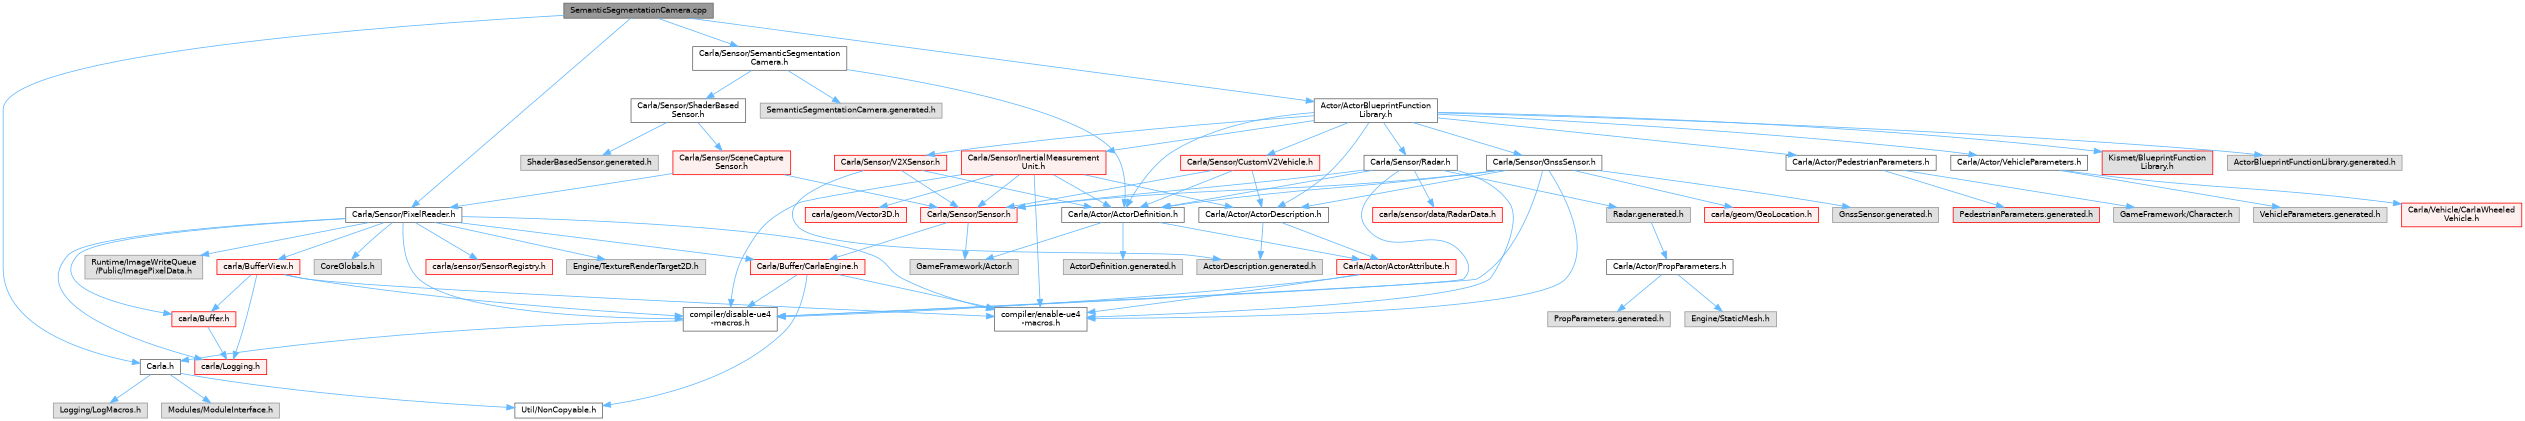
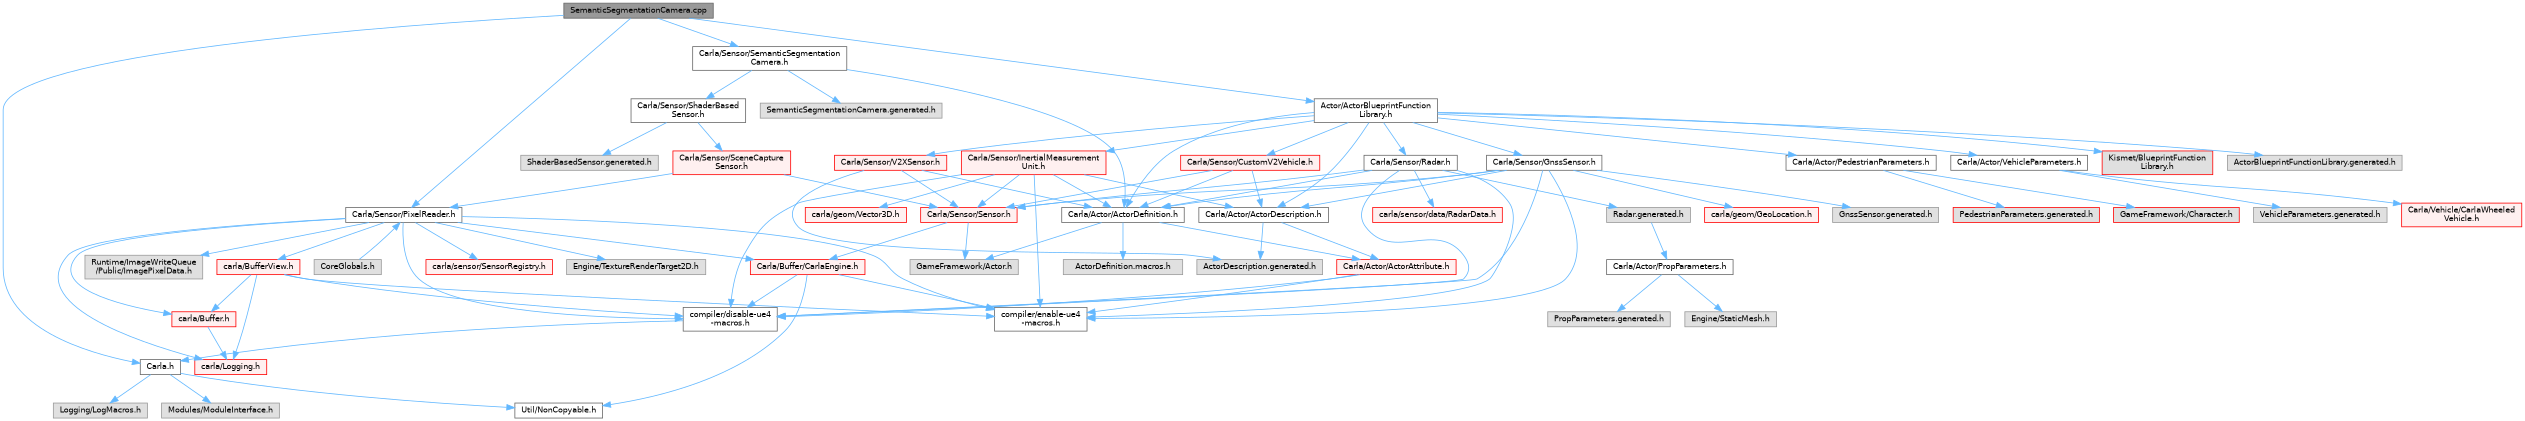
node "GameFramework/Character.h": color grey60 -> red
edge "Carla/Sensor/PixelReader.h" -> "CoreGlobals.h": reversed
node "ActorDefinition.generated.h": label "ActorDefinition.generated.h" -> "ActorDefinition.macros.h"
